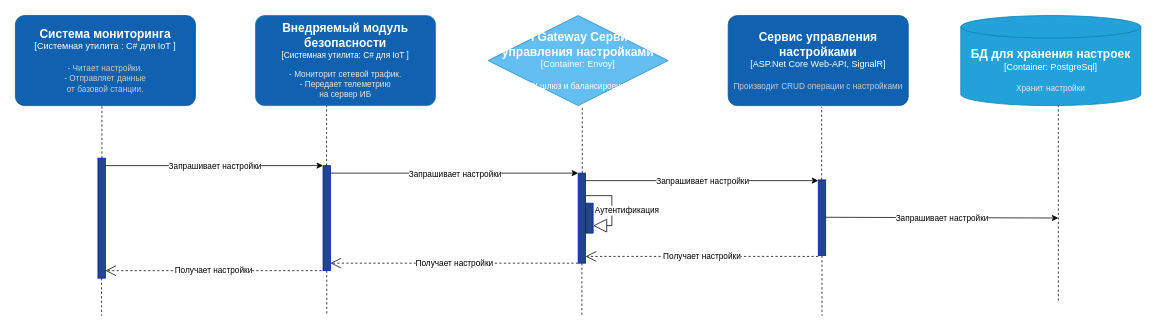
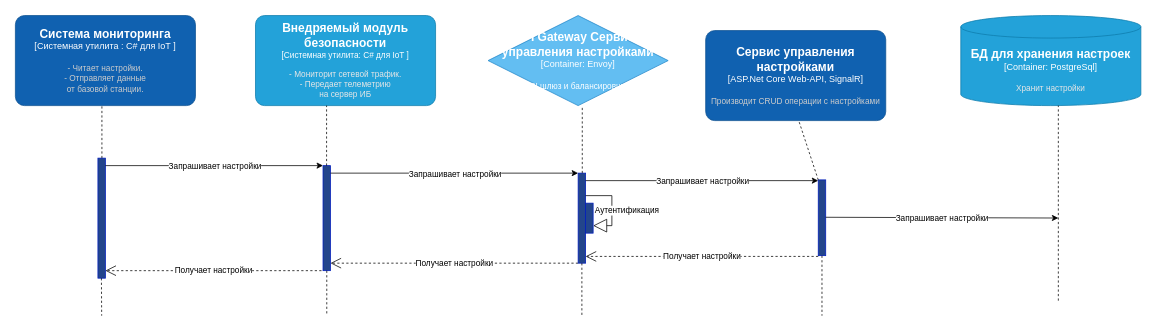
node "Внедряемый модуль безопасности [Системная утилита: C# для IoT ] - Мониторит сетевой трафик. - Передает телеметрию на сервер ИБ": fillcolor #1061b0 -> #23a2d9
node "Сервис управления настройками [ASP.Net Core Web-API, SignalR] Производит CRUD операции с настройками": moved (818, 60) -> (795, 75)
